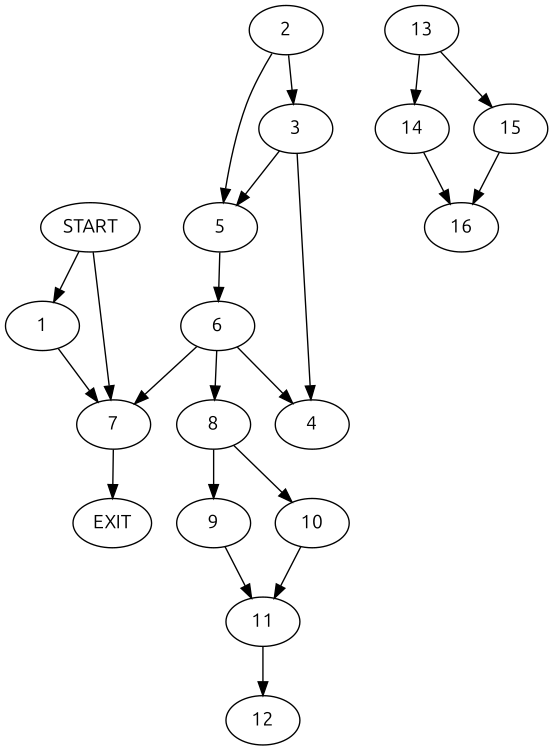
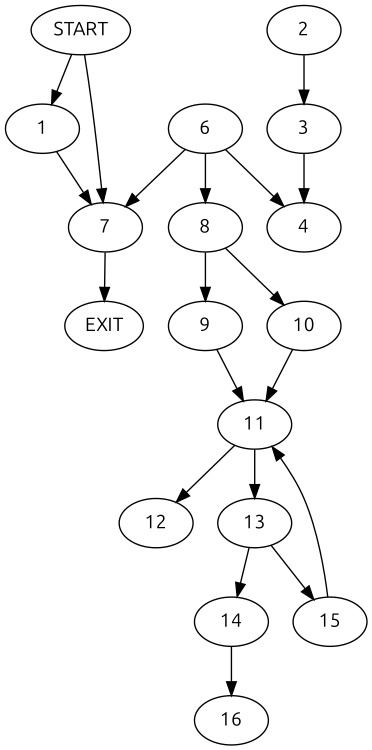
edge "15" -> "16": now "15" -> "11"
node "5": removed
edge "11" -> "13": added
